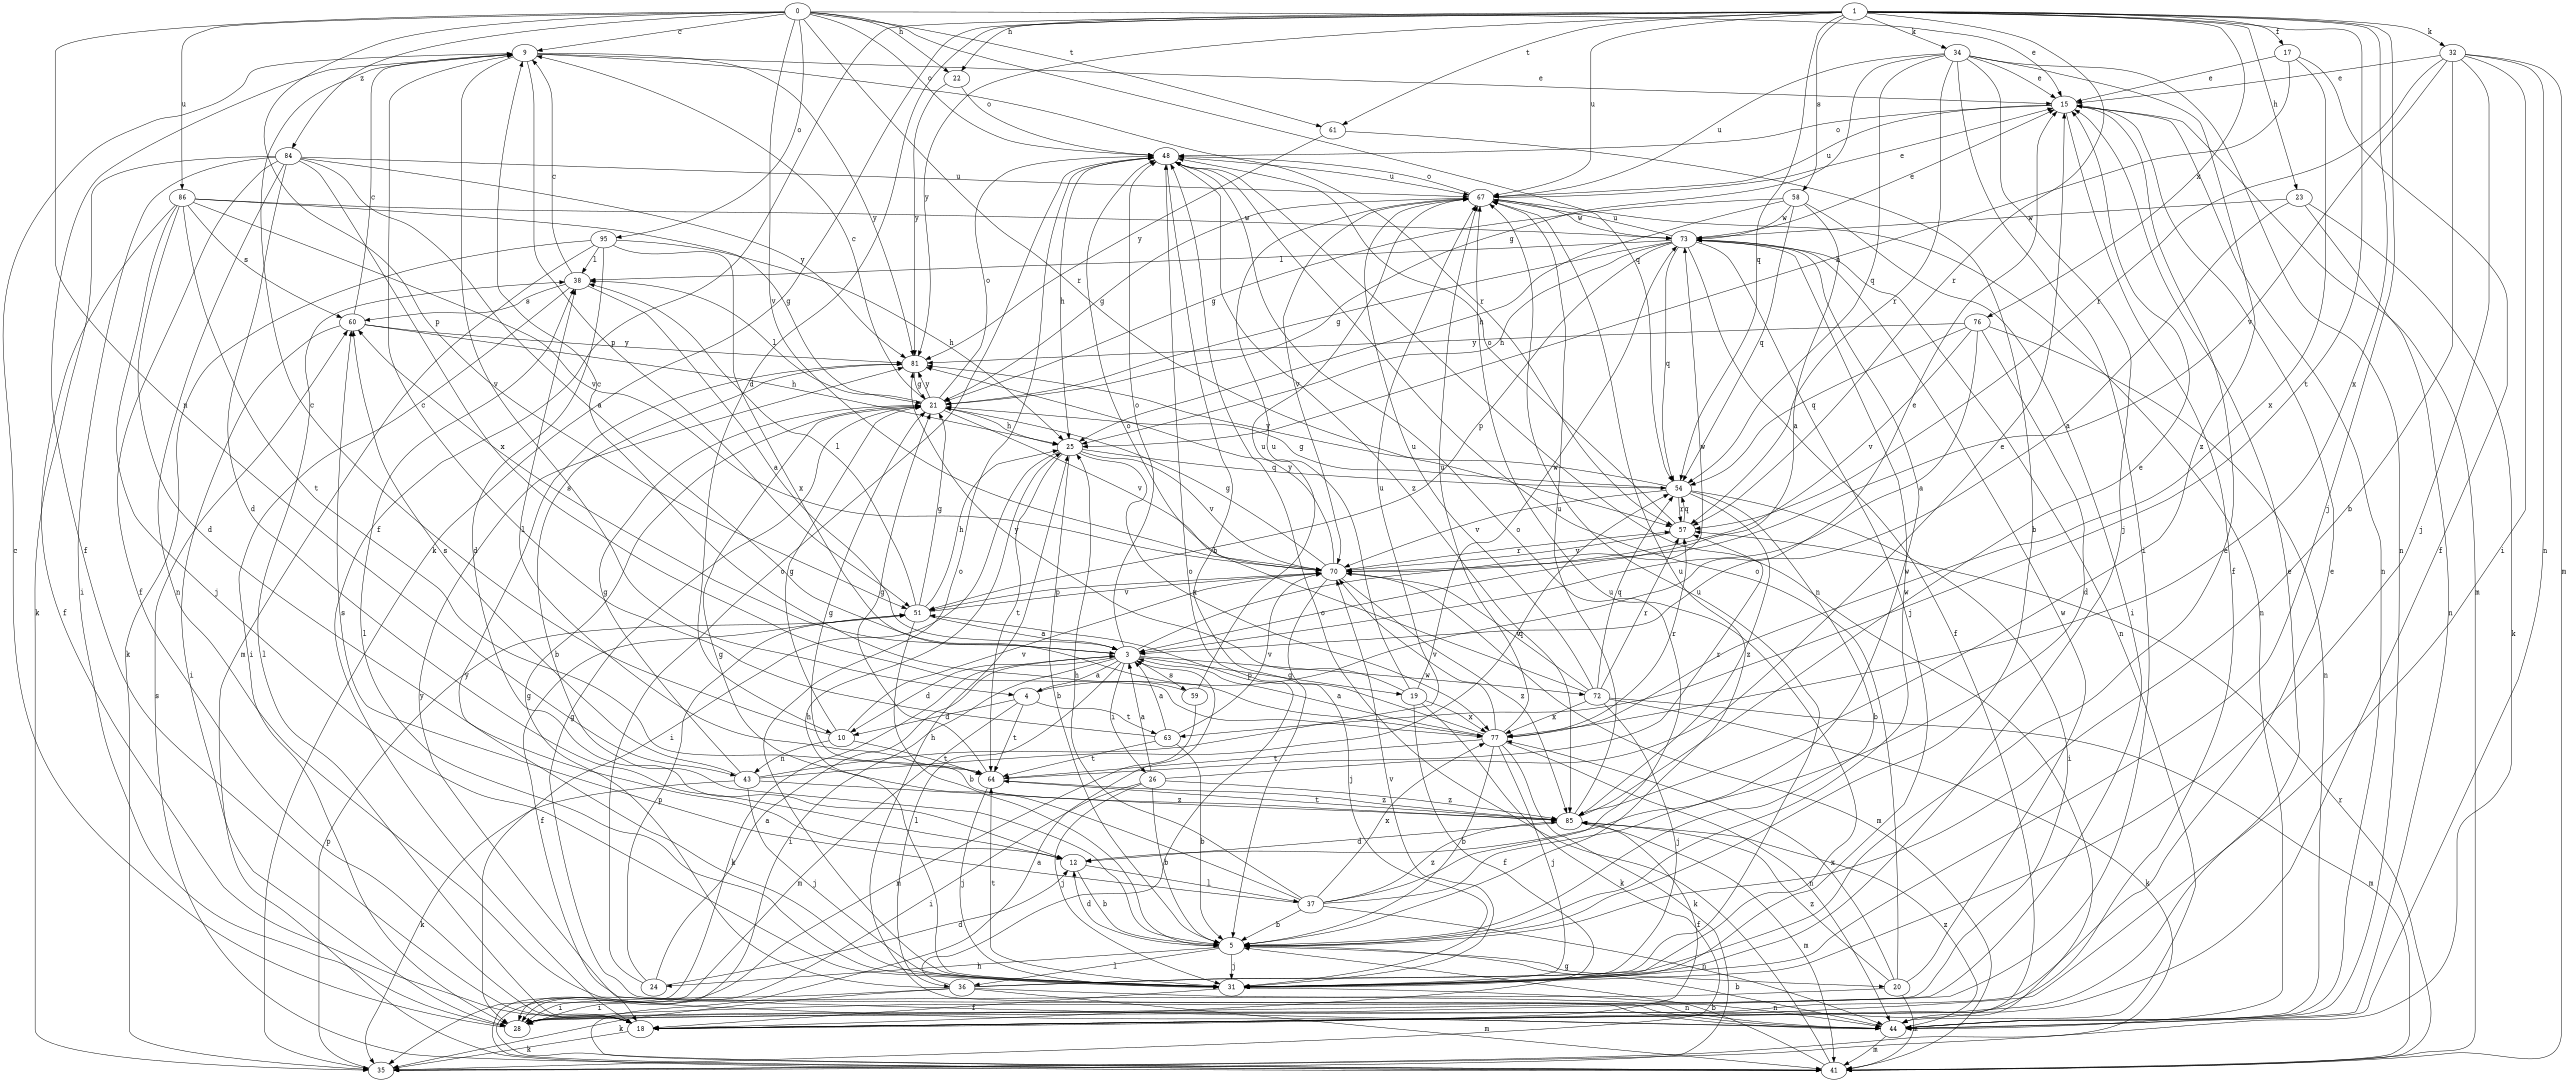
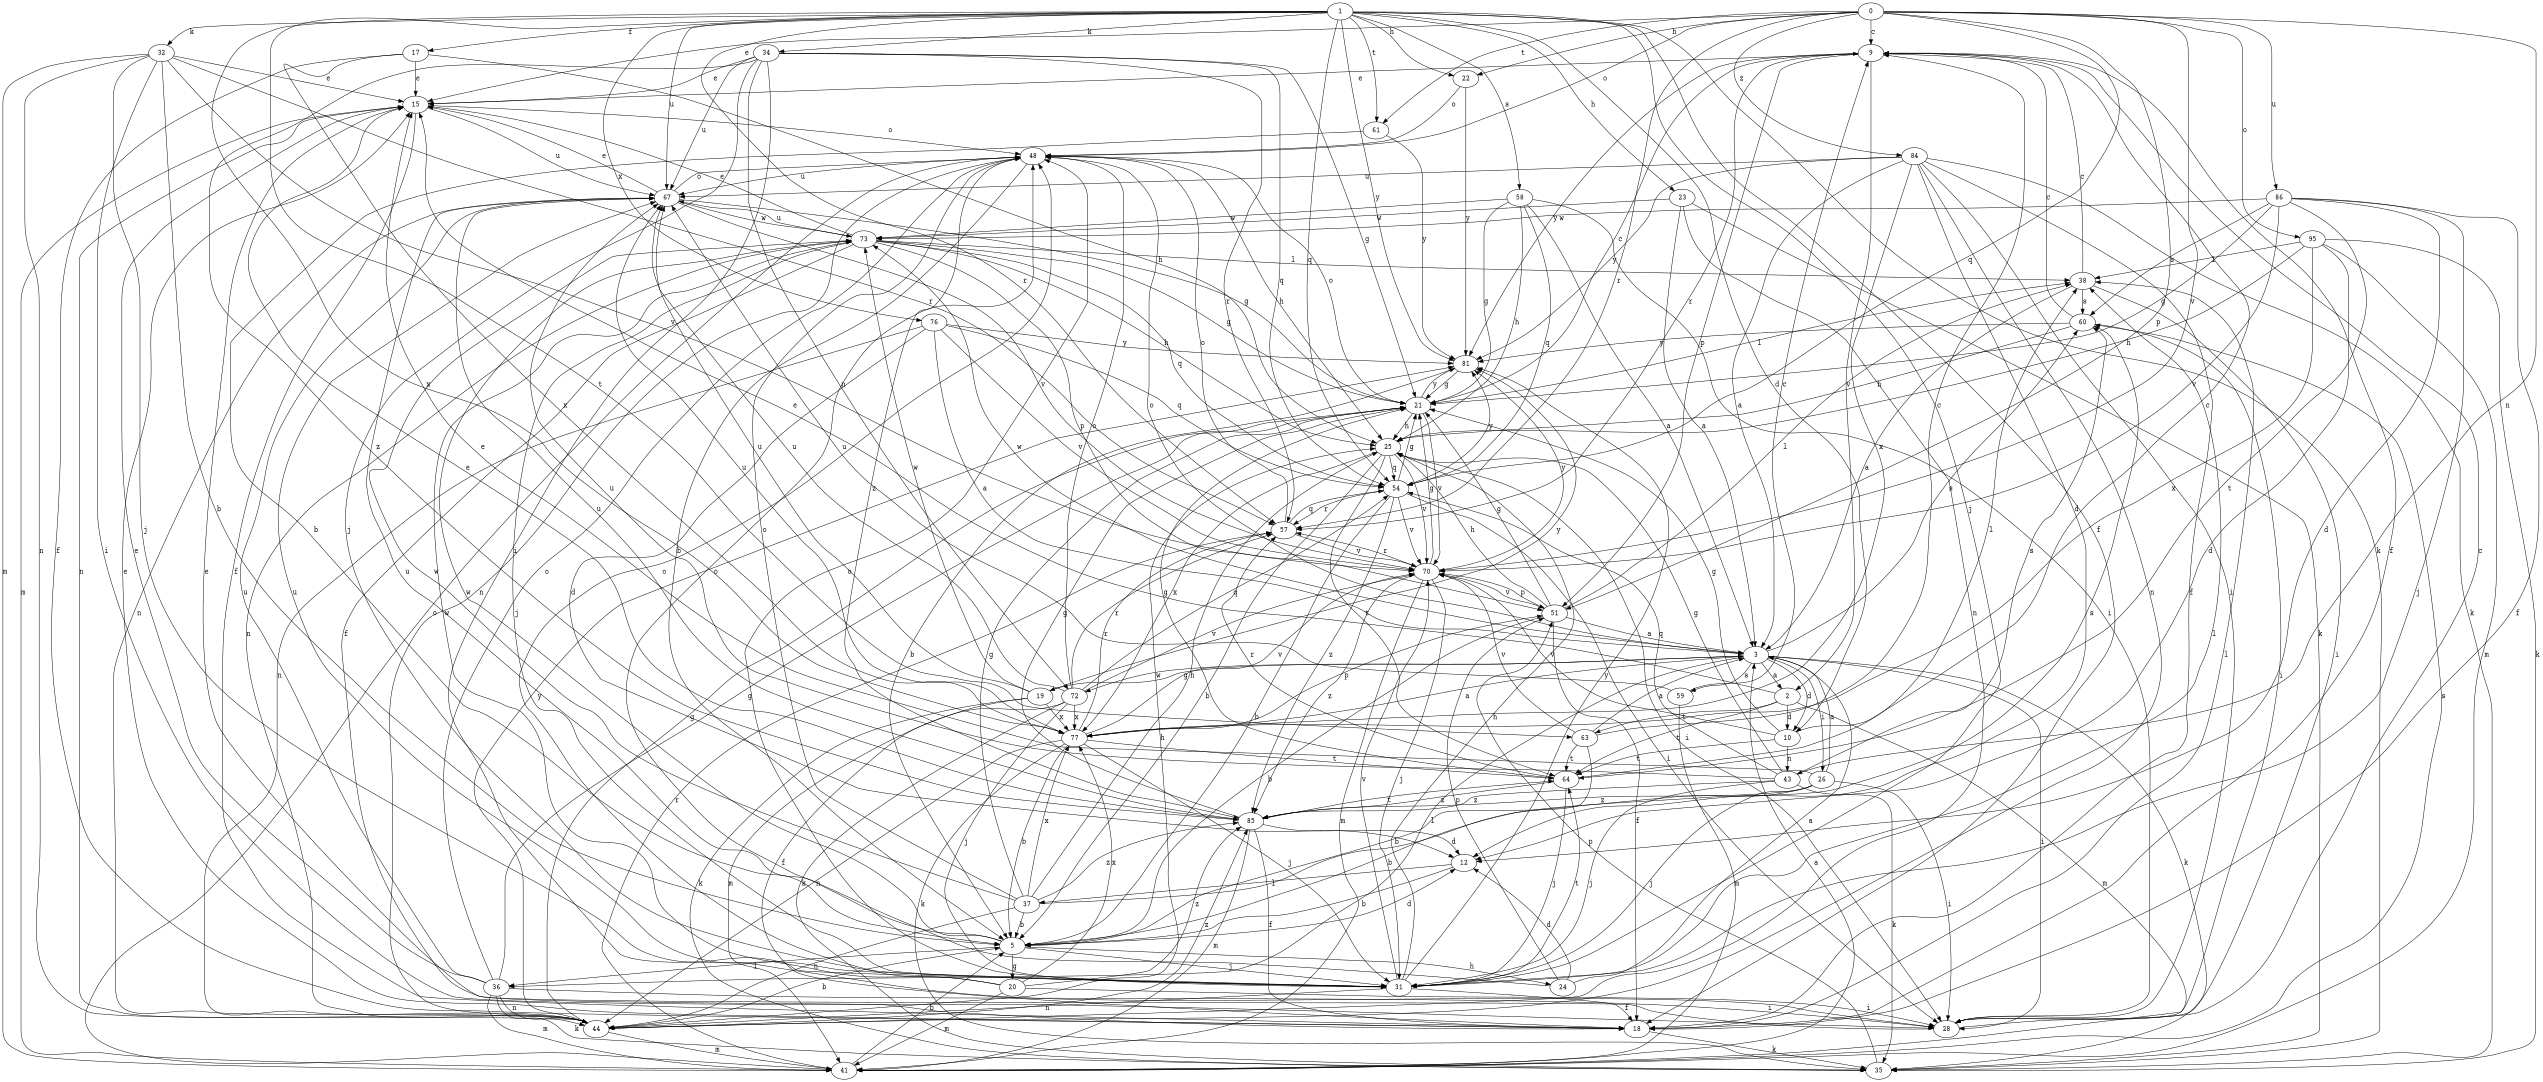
edge "43" -> "21": now "43" -> "25"
edge "34" -> "44": now "34" -> "72"
node "4": label "4" -> "2"
